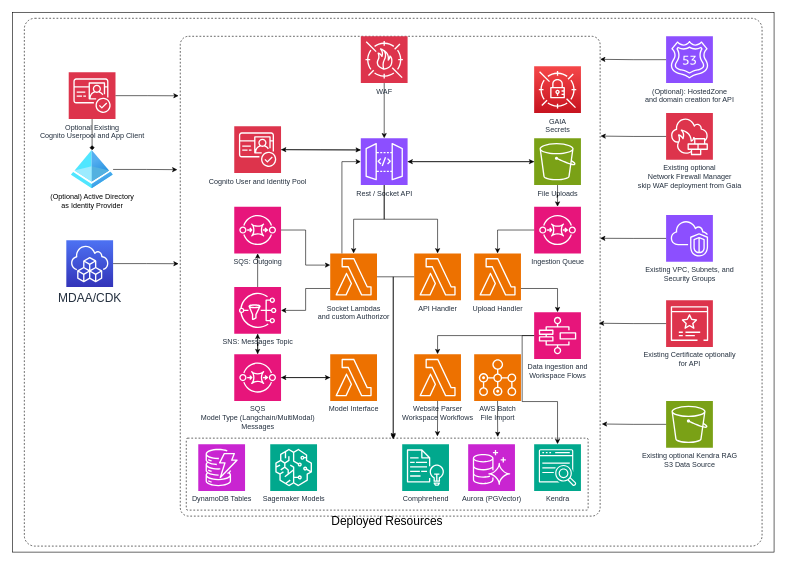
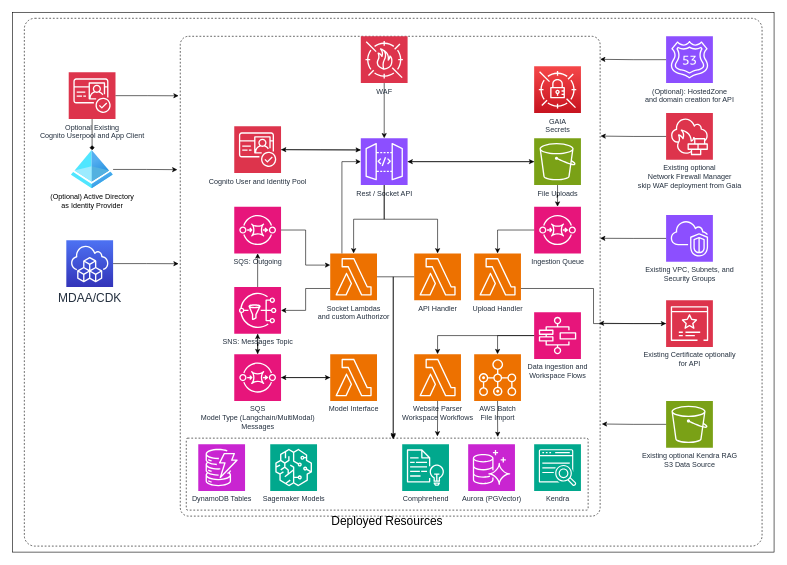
edge "Upload Handler" -> "Data ingestion and Workspace Flows": now "Upload Handler" -> "Existing Certificate optionally for API"
edge "Data ingestion and Workspace Flows" -> "Kendra": now "Data ingestion and Workspace Flows" -> "AWS Batch File Import"
